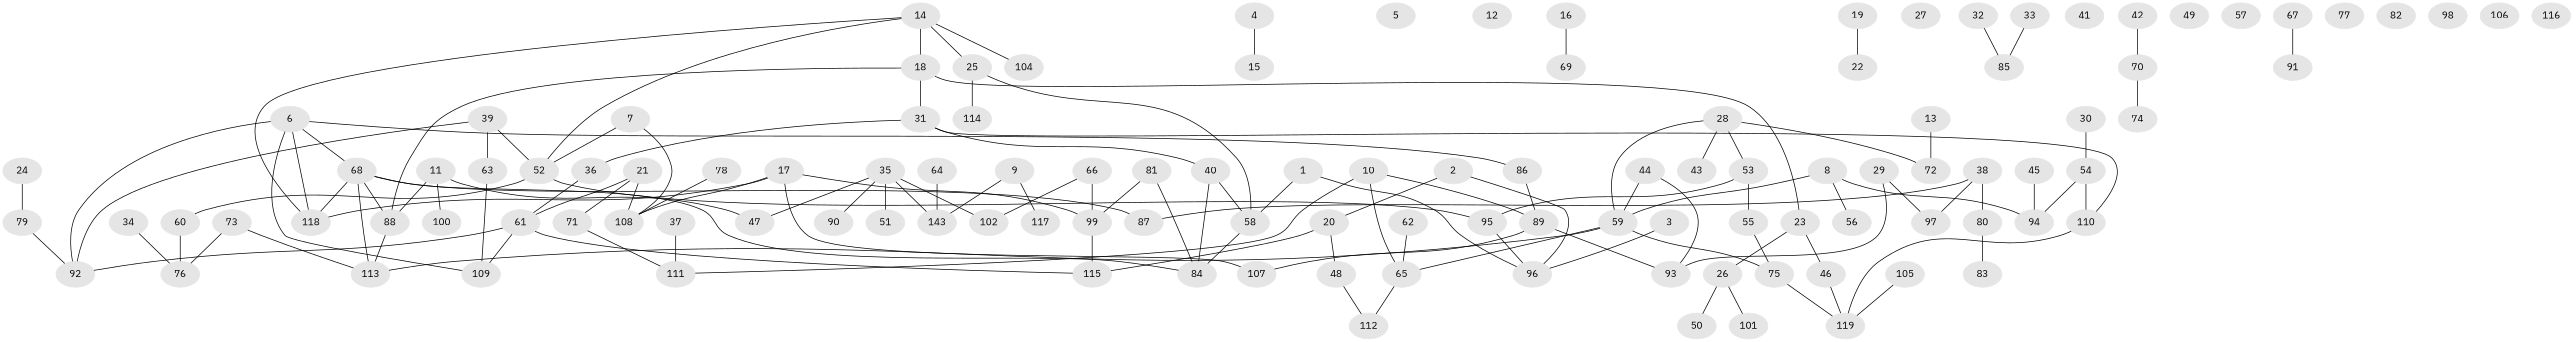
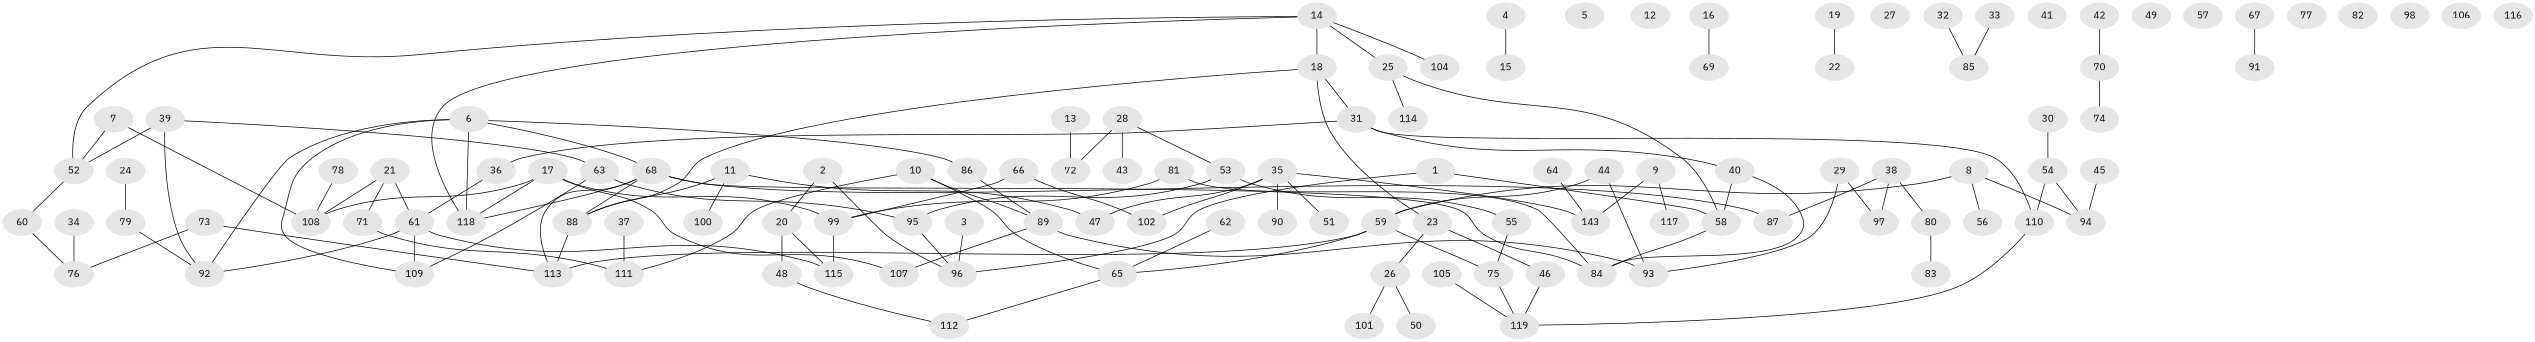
edge "28" -- "59": removed
edge "52" -- "95": now "63" -- "95"
